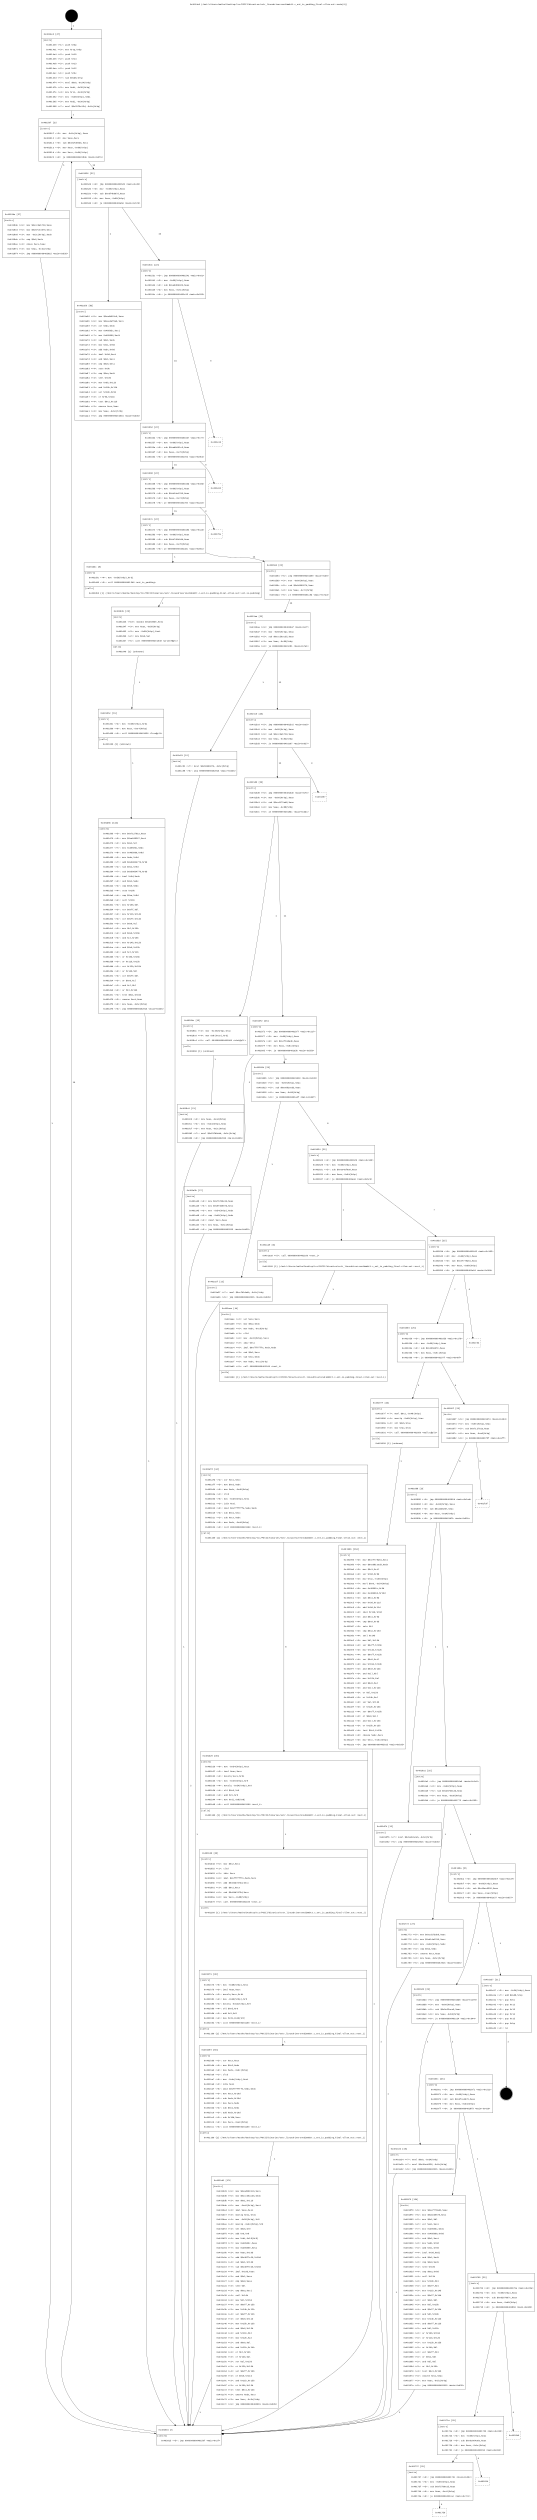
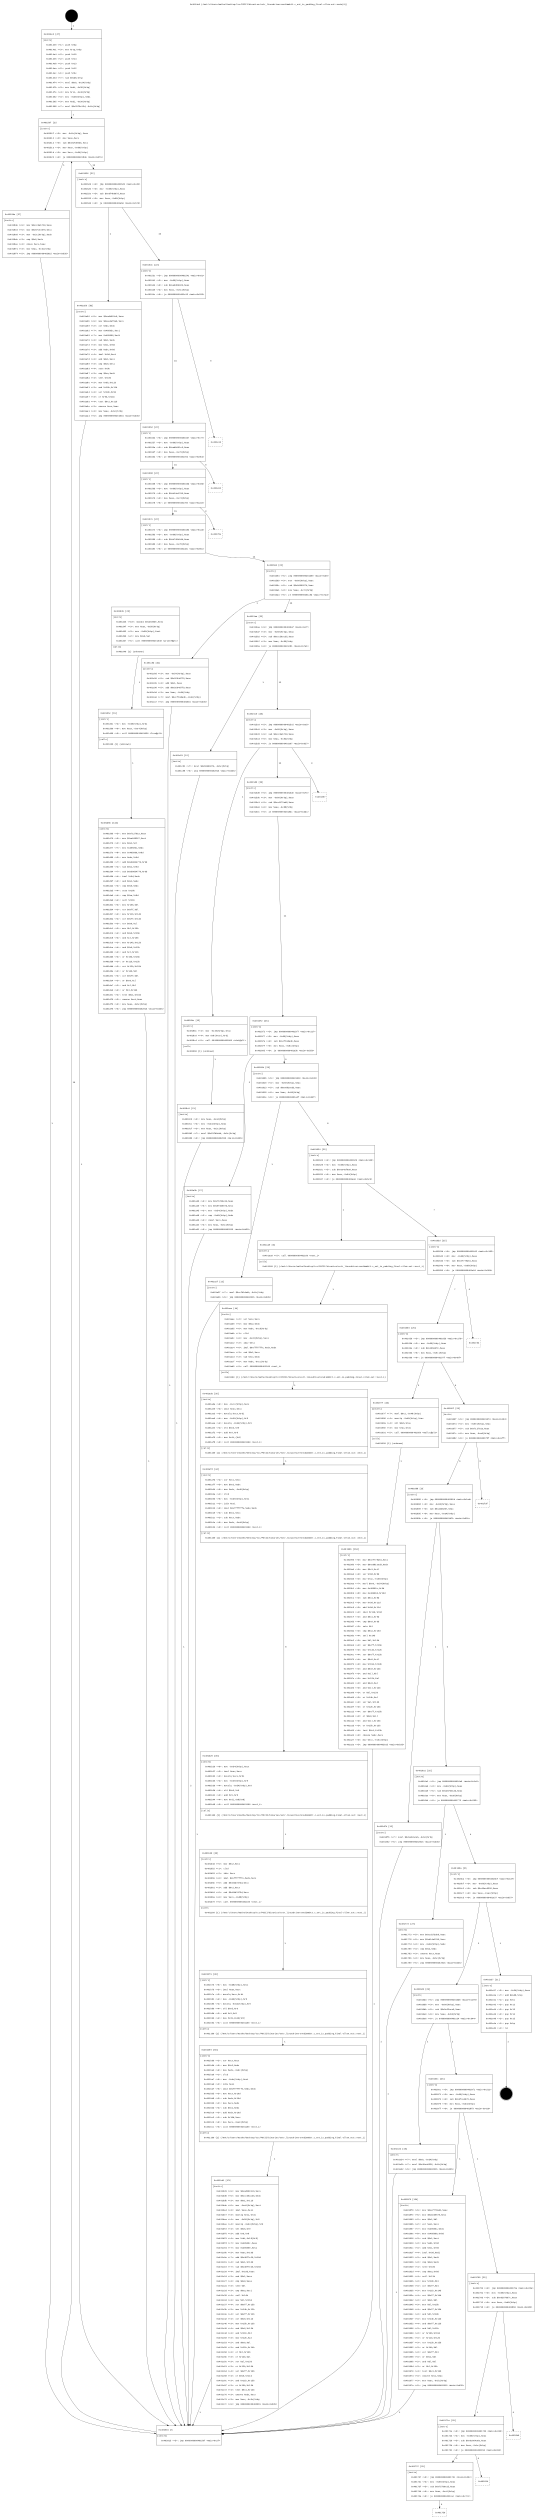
node "0x401d3c [9]": removed
node "0x401c8d [31]": added
edge "0x4015d9 [25]" -> "0x4018bc [13]": now "0x4015c0 [25]" -> "0x4018bc [13]"
node "0x401ada [35]": added
edge "0x401a56 [83]" -> "0x402015 [5]": added, label "1"
edge "0x401b4d [40]" -> "0x401b75 [36]": added, label "1"
